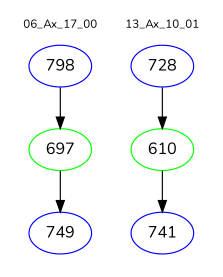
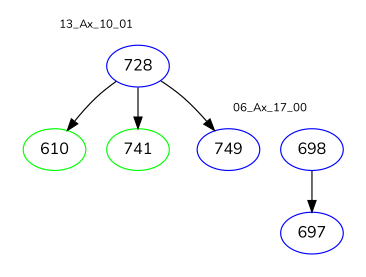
node "798": label "798" -> "698"
node "697": color green -> blue
edge "697" -> "749": now "728" -> "749"
edge "610" -> "741": now "728" -> "741"
node "741": color blue -> green
